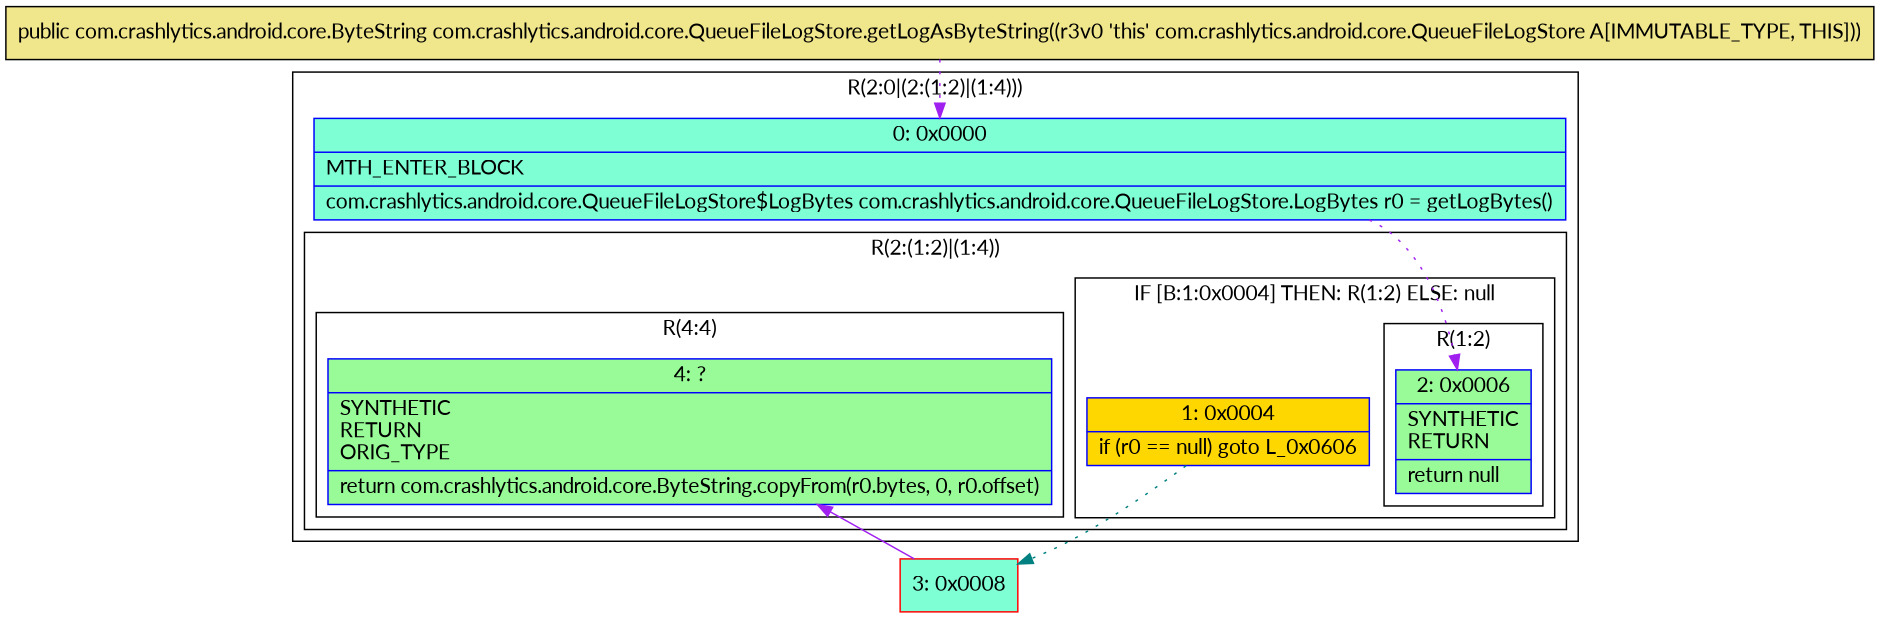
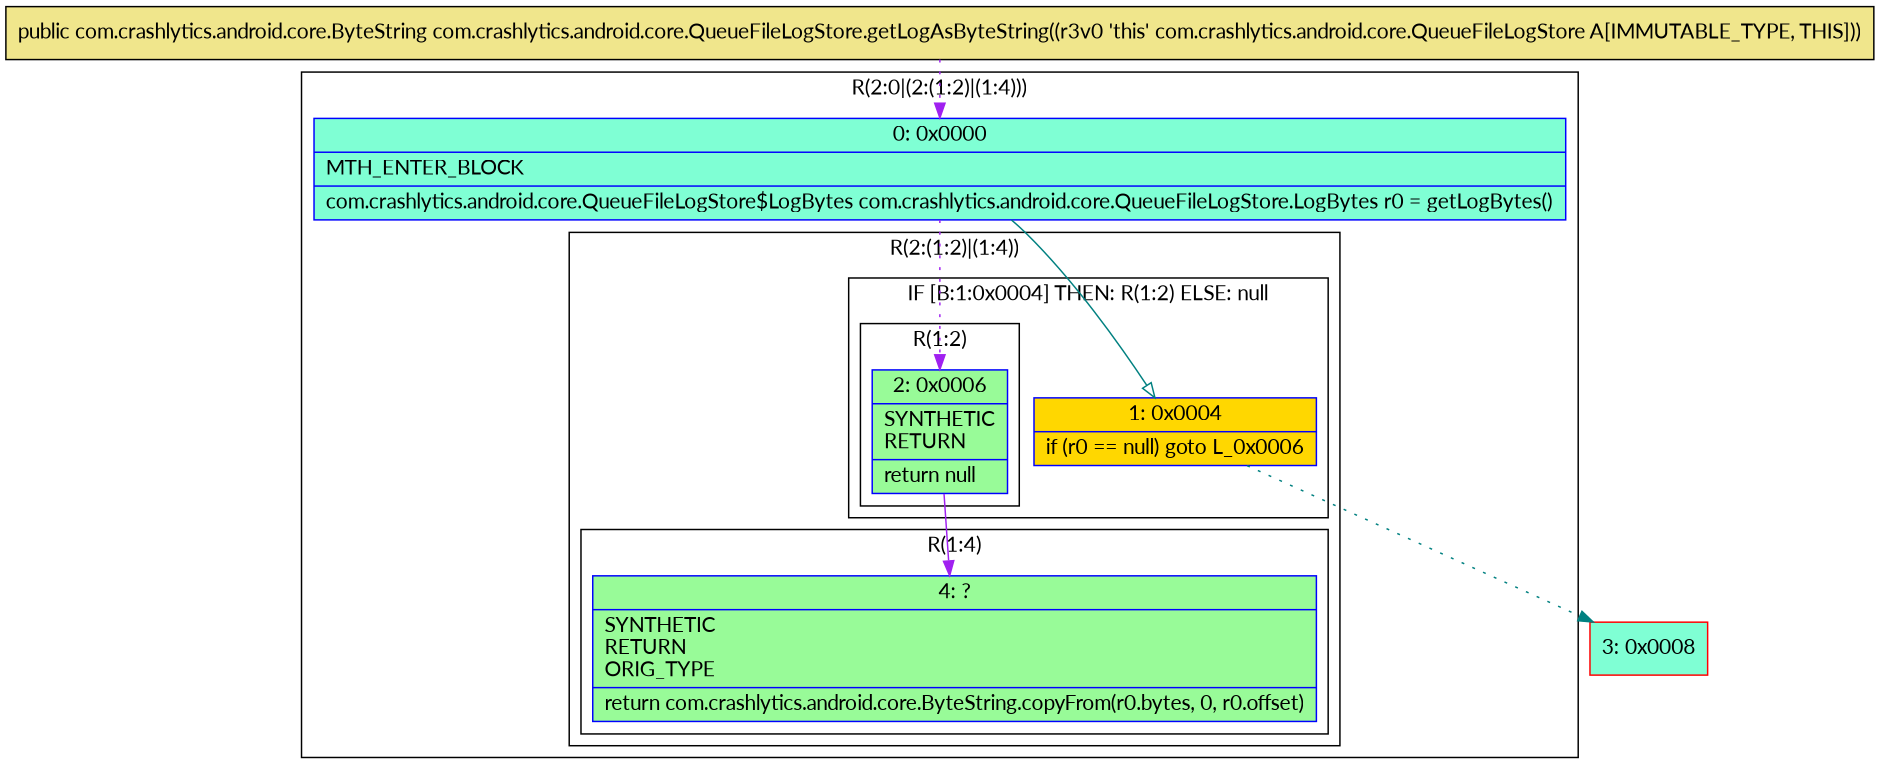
edge "0: 0x0000" -> "1: 0x0004": added
cluster "R(4:4)": label "R(4:4)" -> "R(1:4)"
node "1: 0x0004": text "if (r0 == null) goto L_0x0606" -> "if (r0 == null) goto L_0x0006"
edge "3: 0x0008" -> "4: ?": now "2: 0x0006" -> "4: ?"
